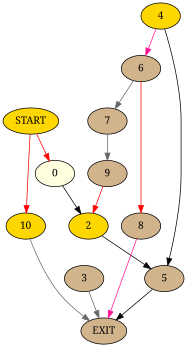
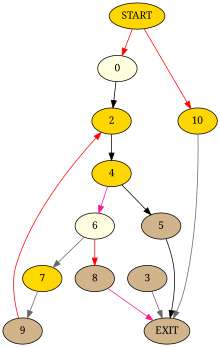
node "6": fillcolor tan -> lightyellow
node "7": fillcolor tan -> gold
edge "2" -> "5": now "2" -> "4"
